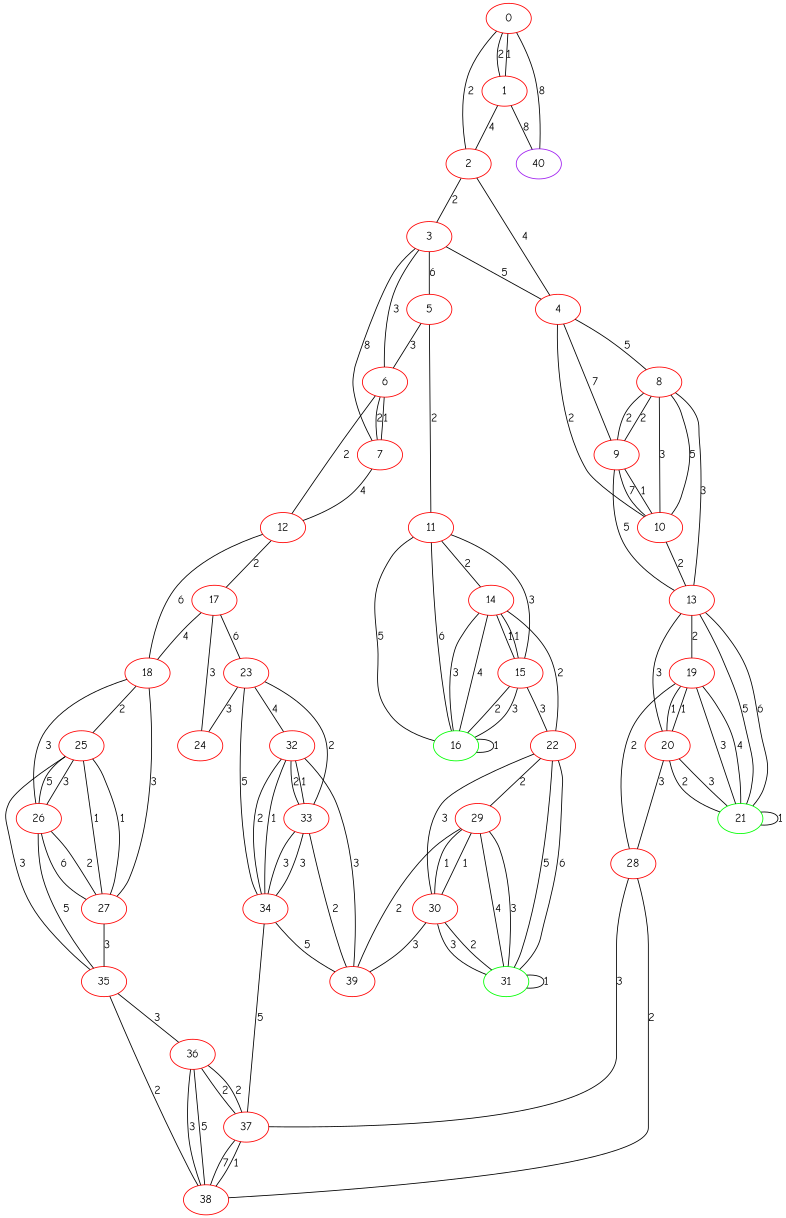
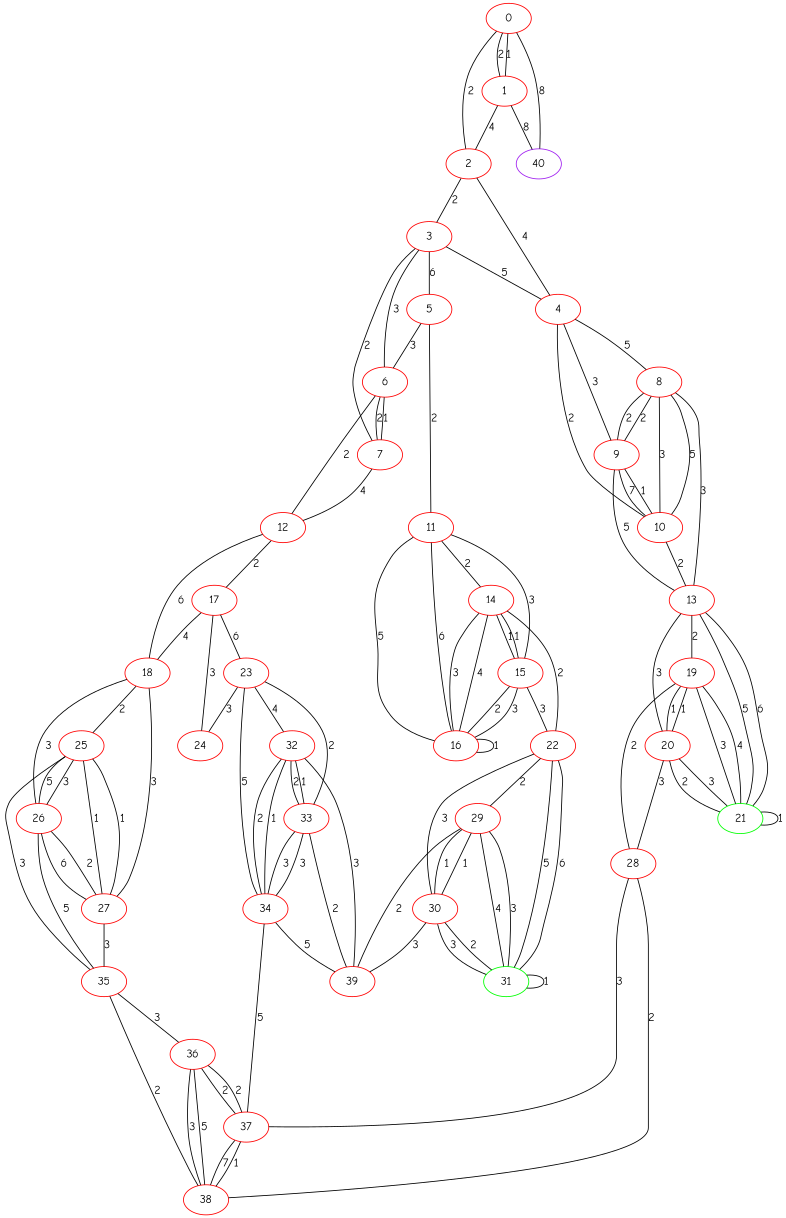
edge "3" -- "7": label "8" -> "2"
edge "4" -- "9": label "7" -> "3"
node "16": color green -> red
